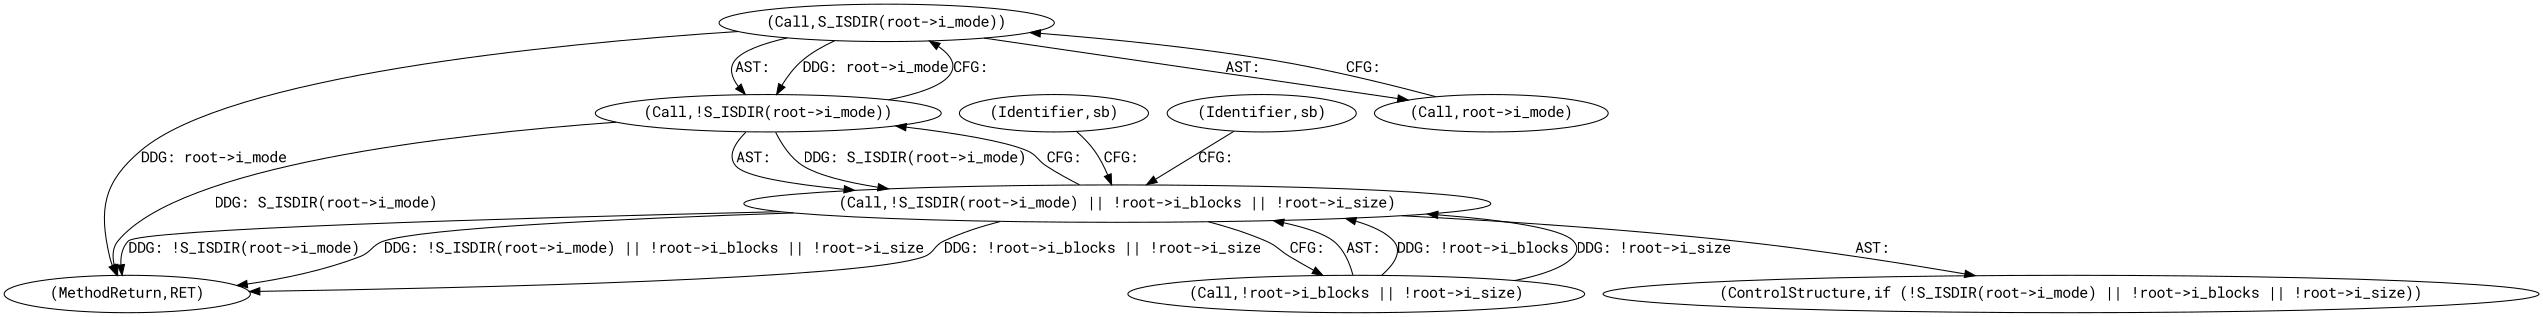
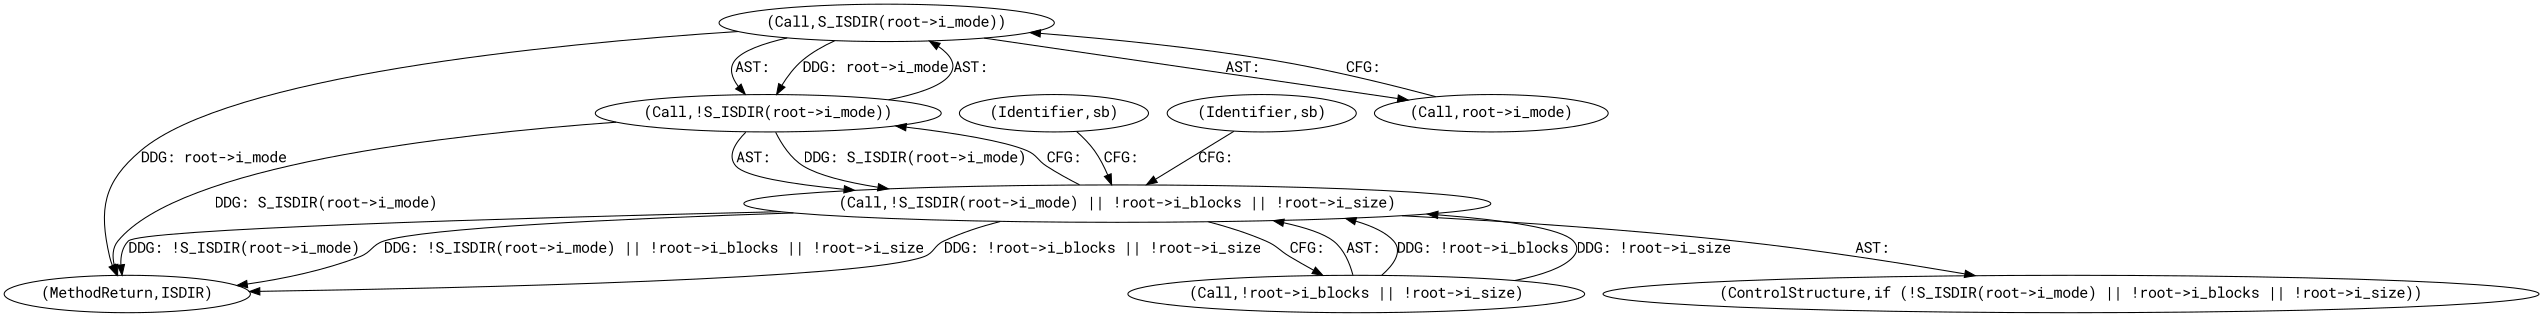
edge "(Call,!S_ISDIR(root->i_mode))" -> "(Call,S_ISDIR(root->i_mode))": label "CFG: " -> "AST: "
node "(MethodReturn,RET)": label "(MethodReturn,RET)" -> "(MethodReturn,ISDIR)"
